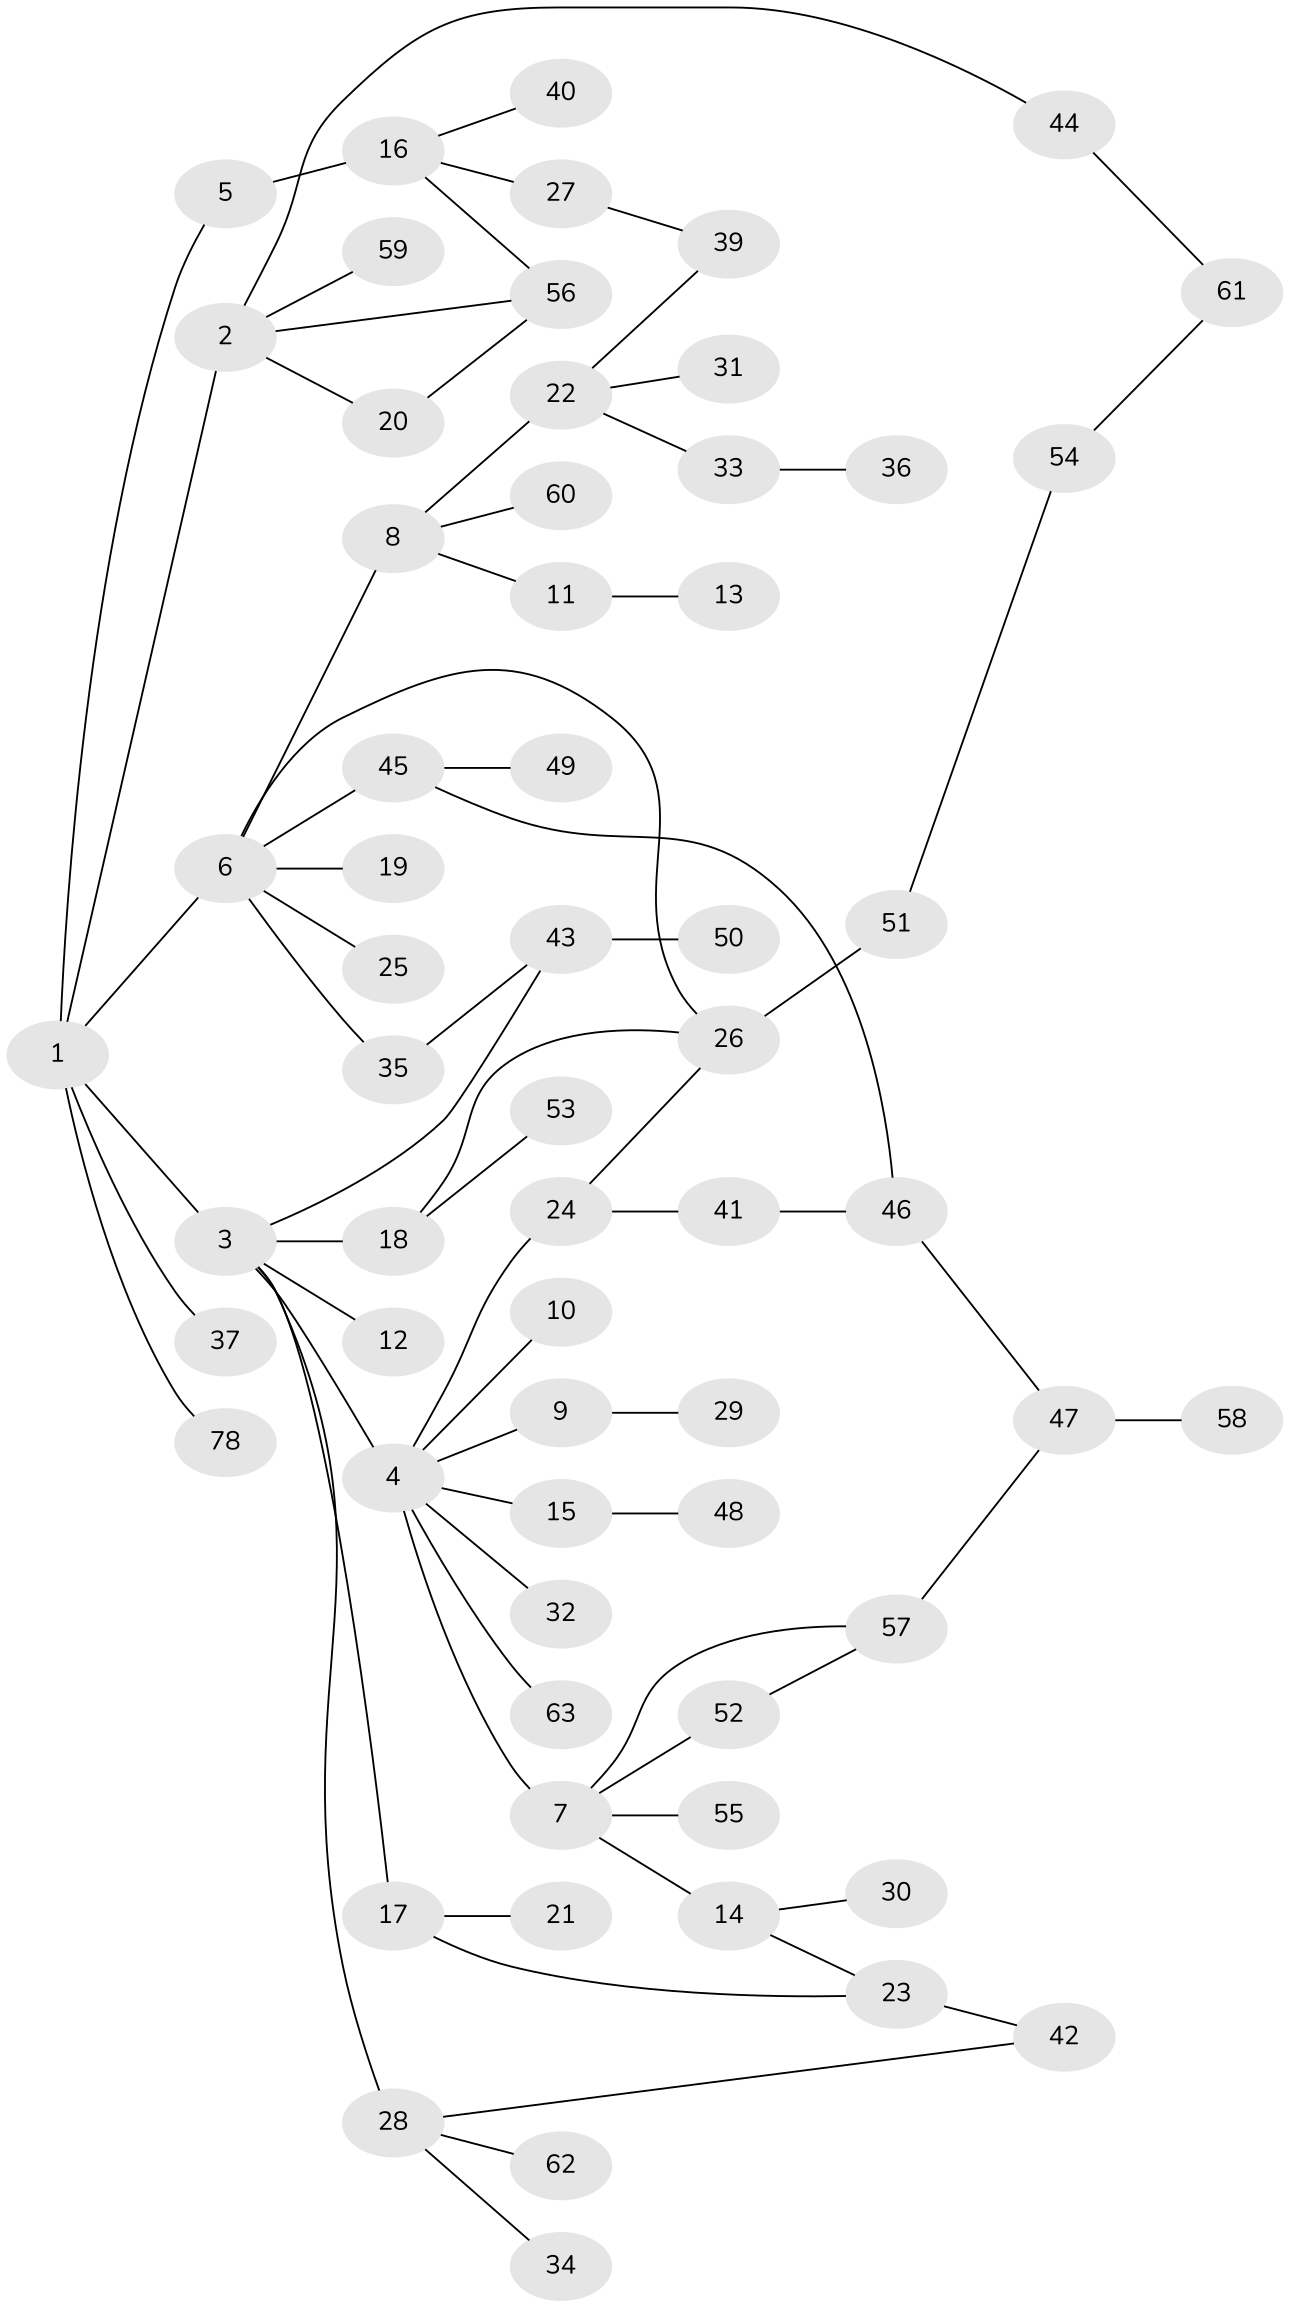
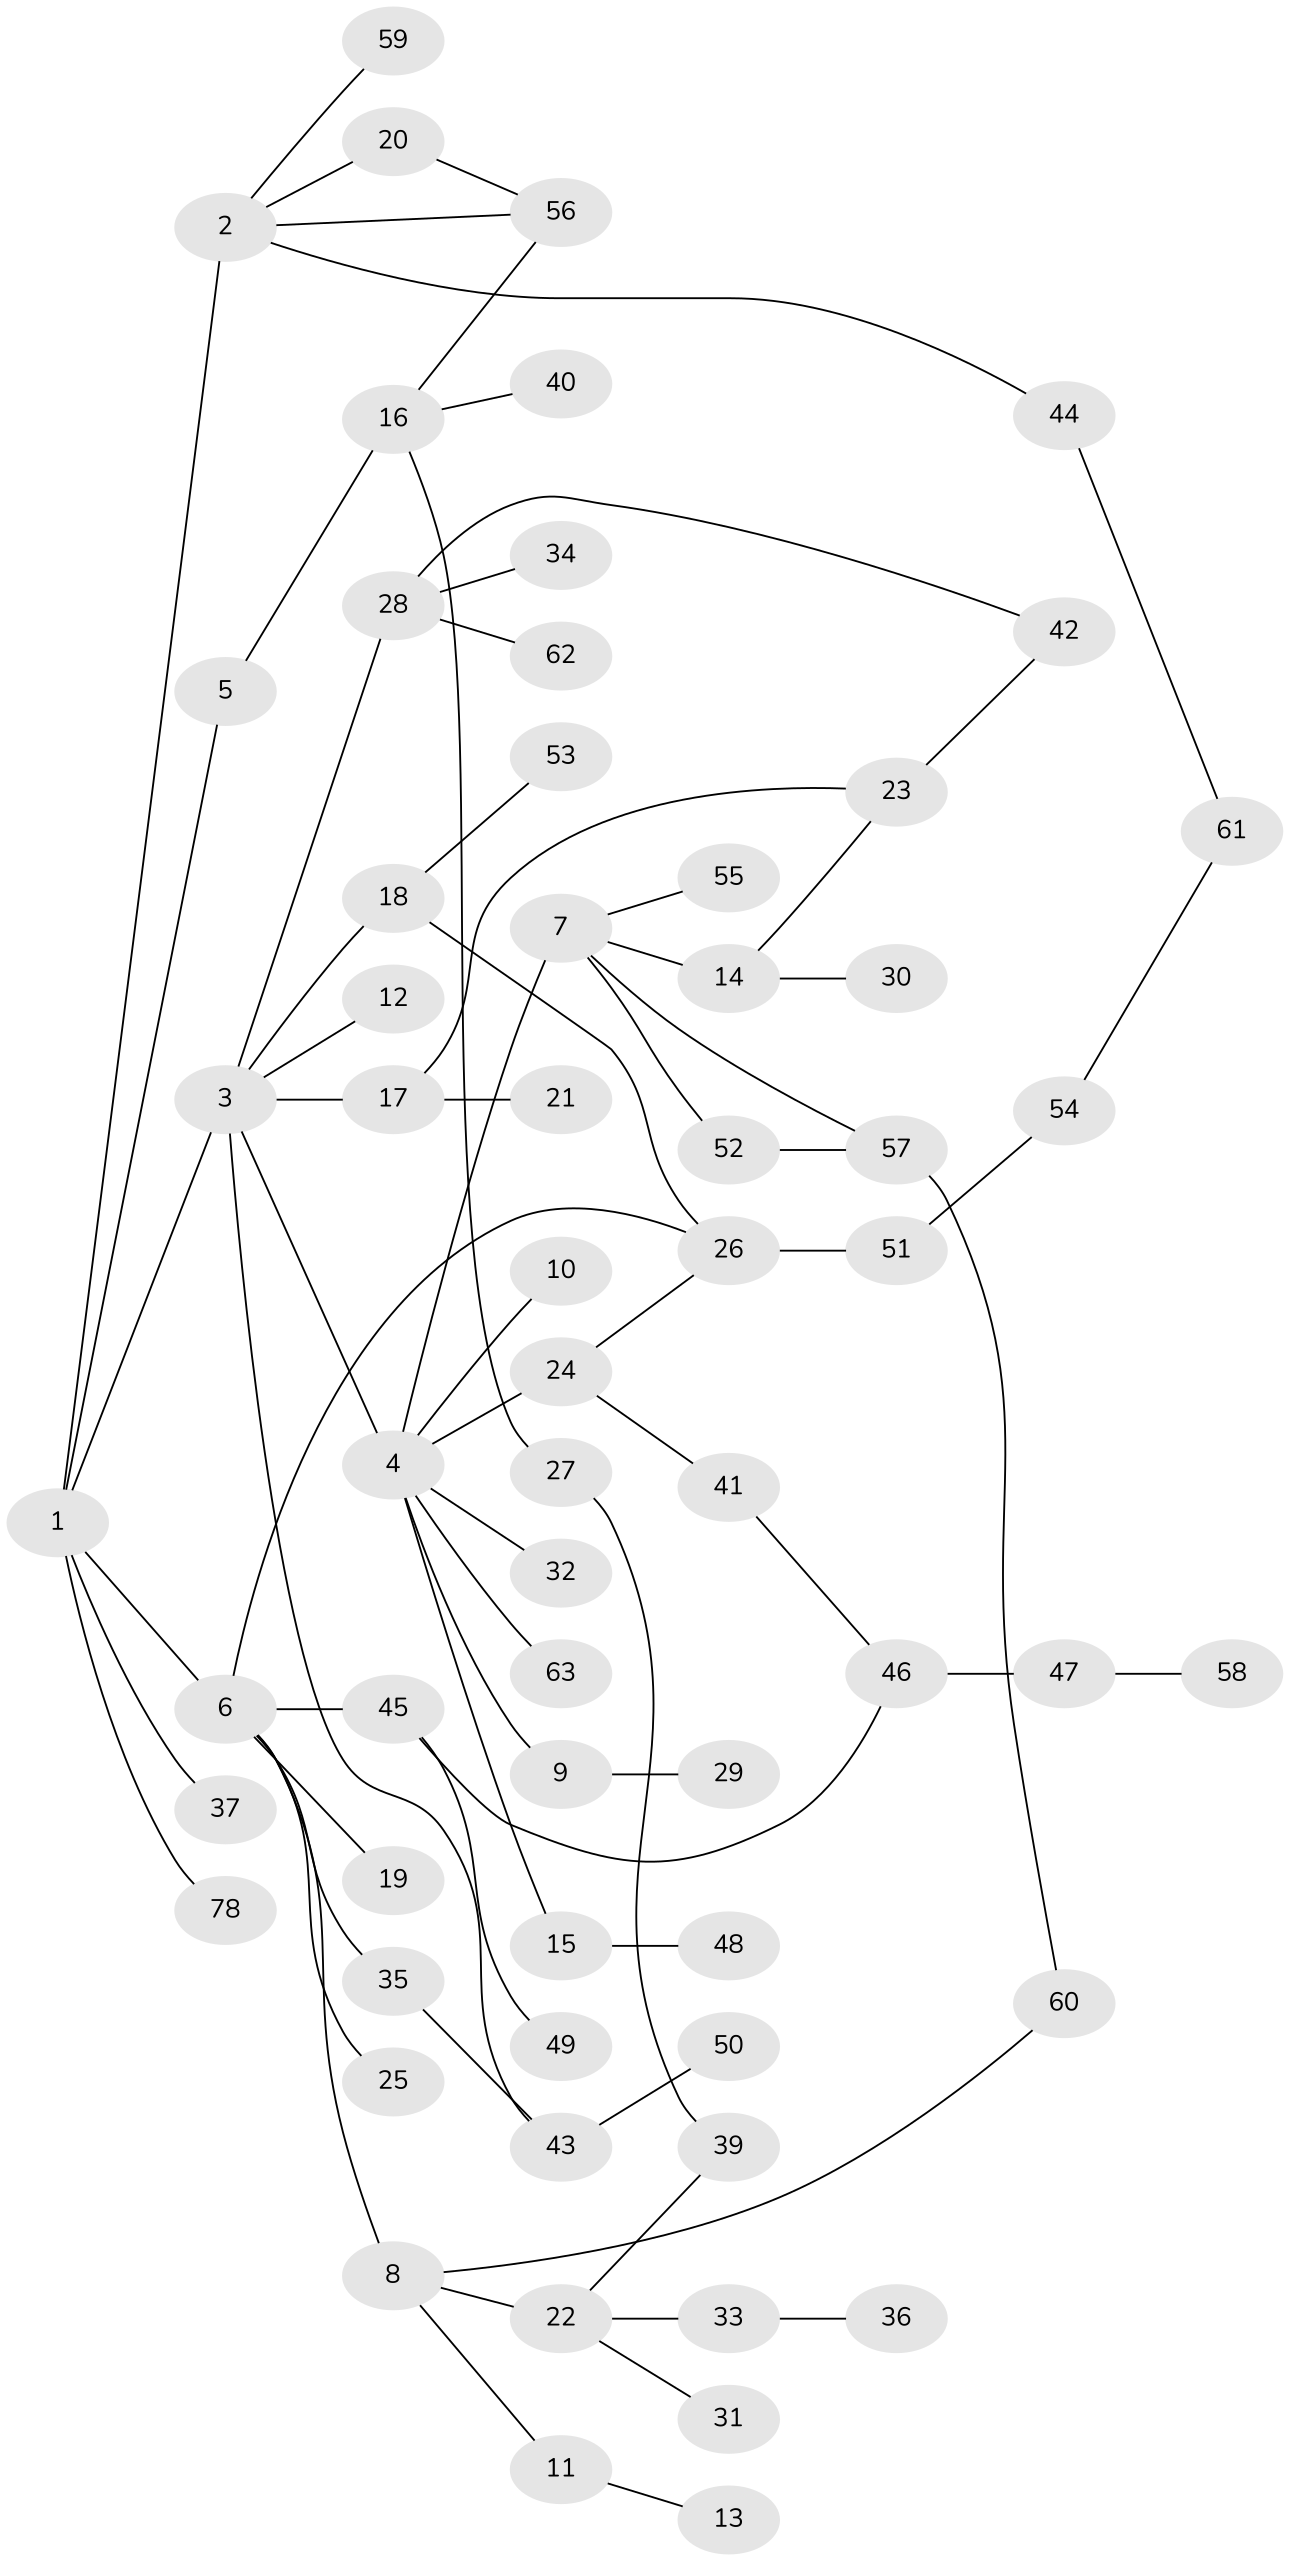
edge "47" -- "57": now "60" -- "57"
